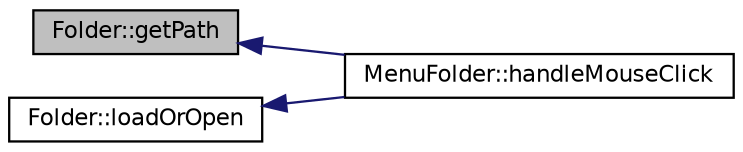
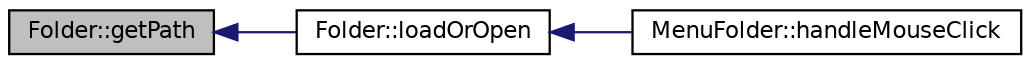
edge "MenuFolder::handleMouseClick" -> "Folder::getPath": now "Folder::loadOrOpen" -> "Folder::getPath"
